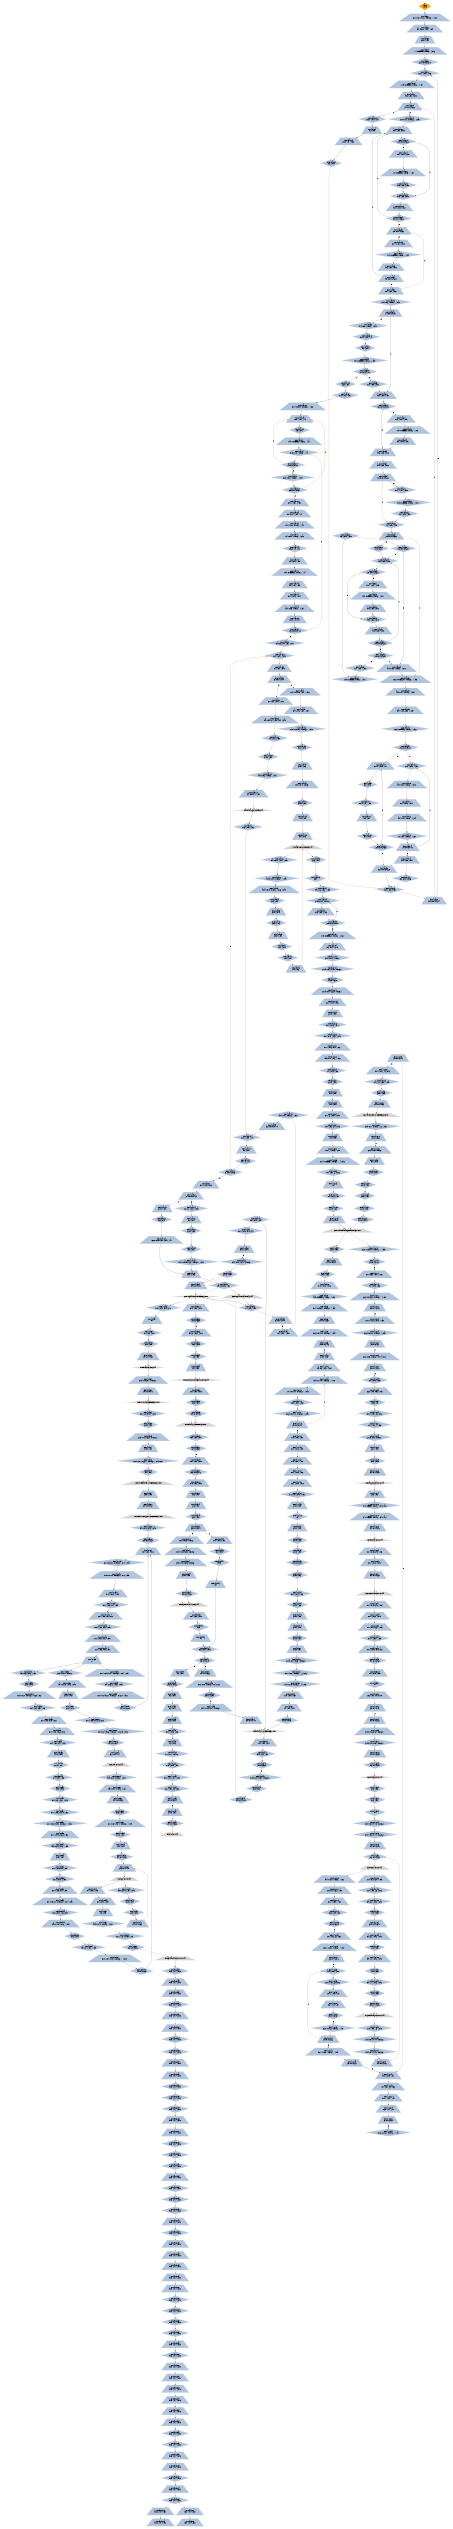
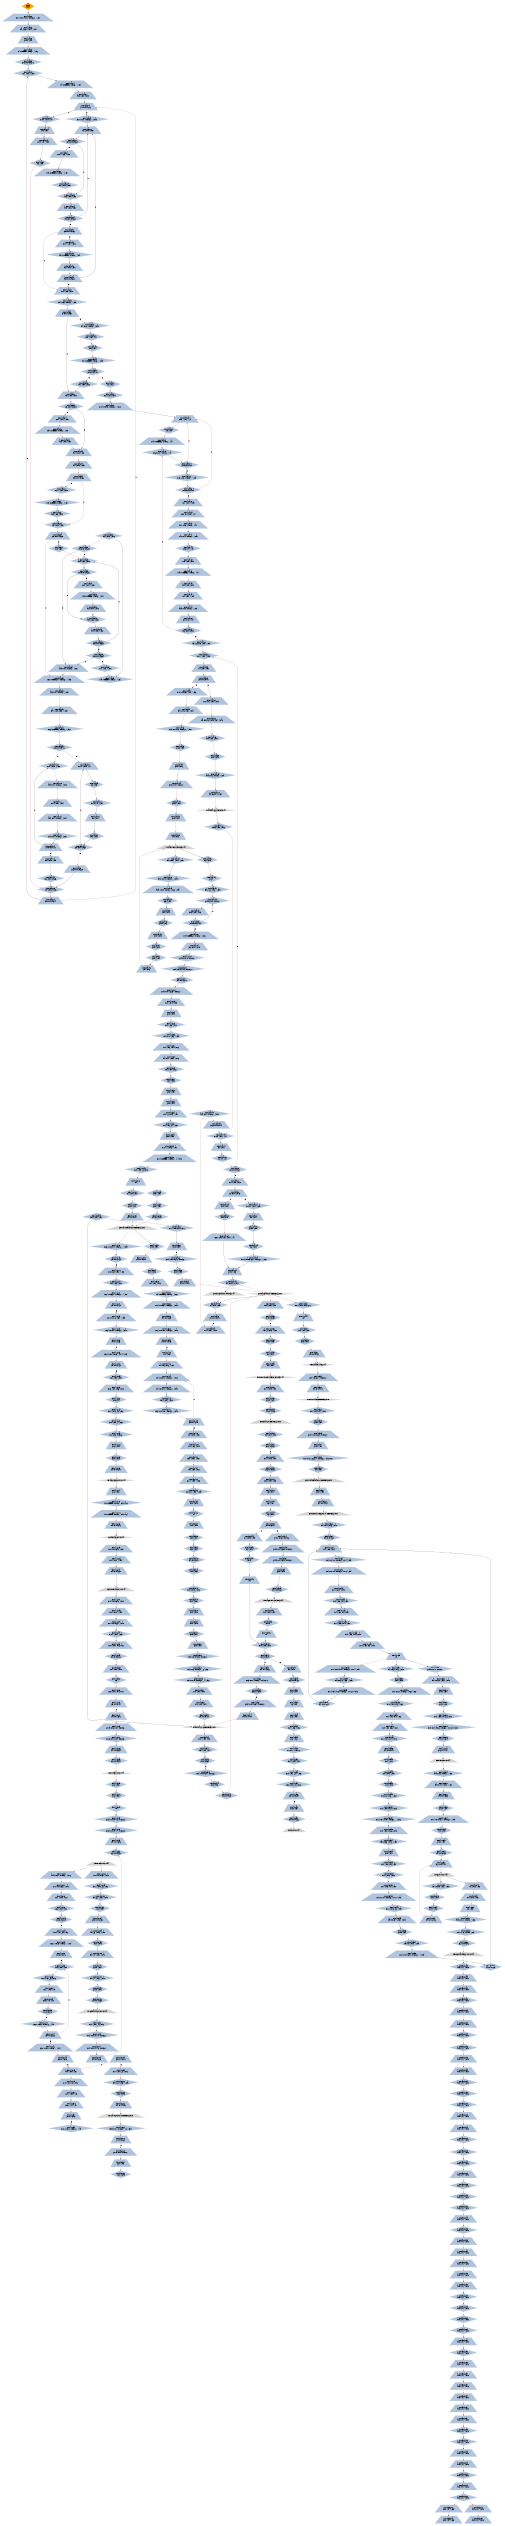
node "0x00418289 pushl %esi": removed
node "0x00418204 pushl $0x419448<UINT32>": shape diamond -> trapezium
